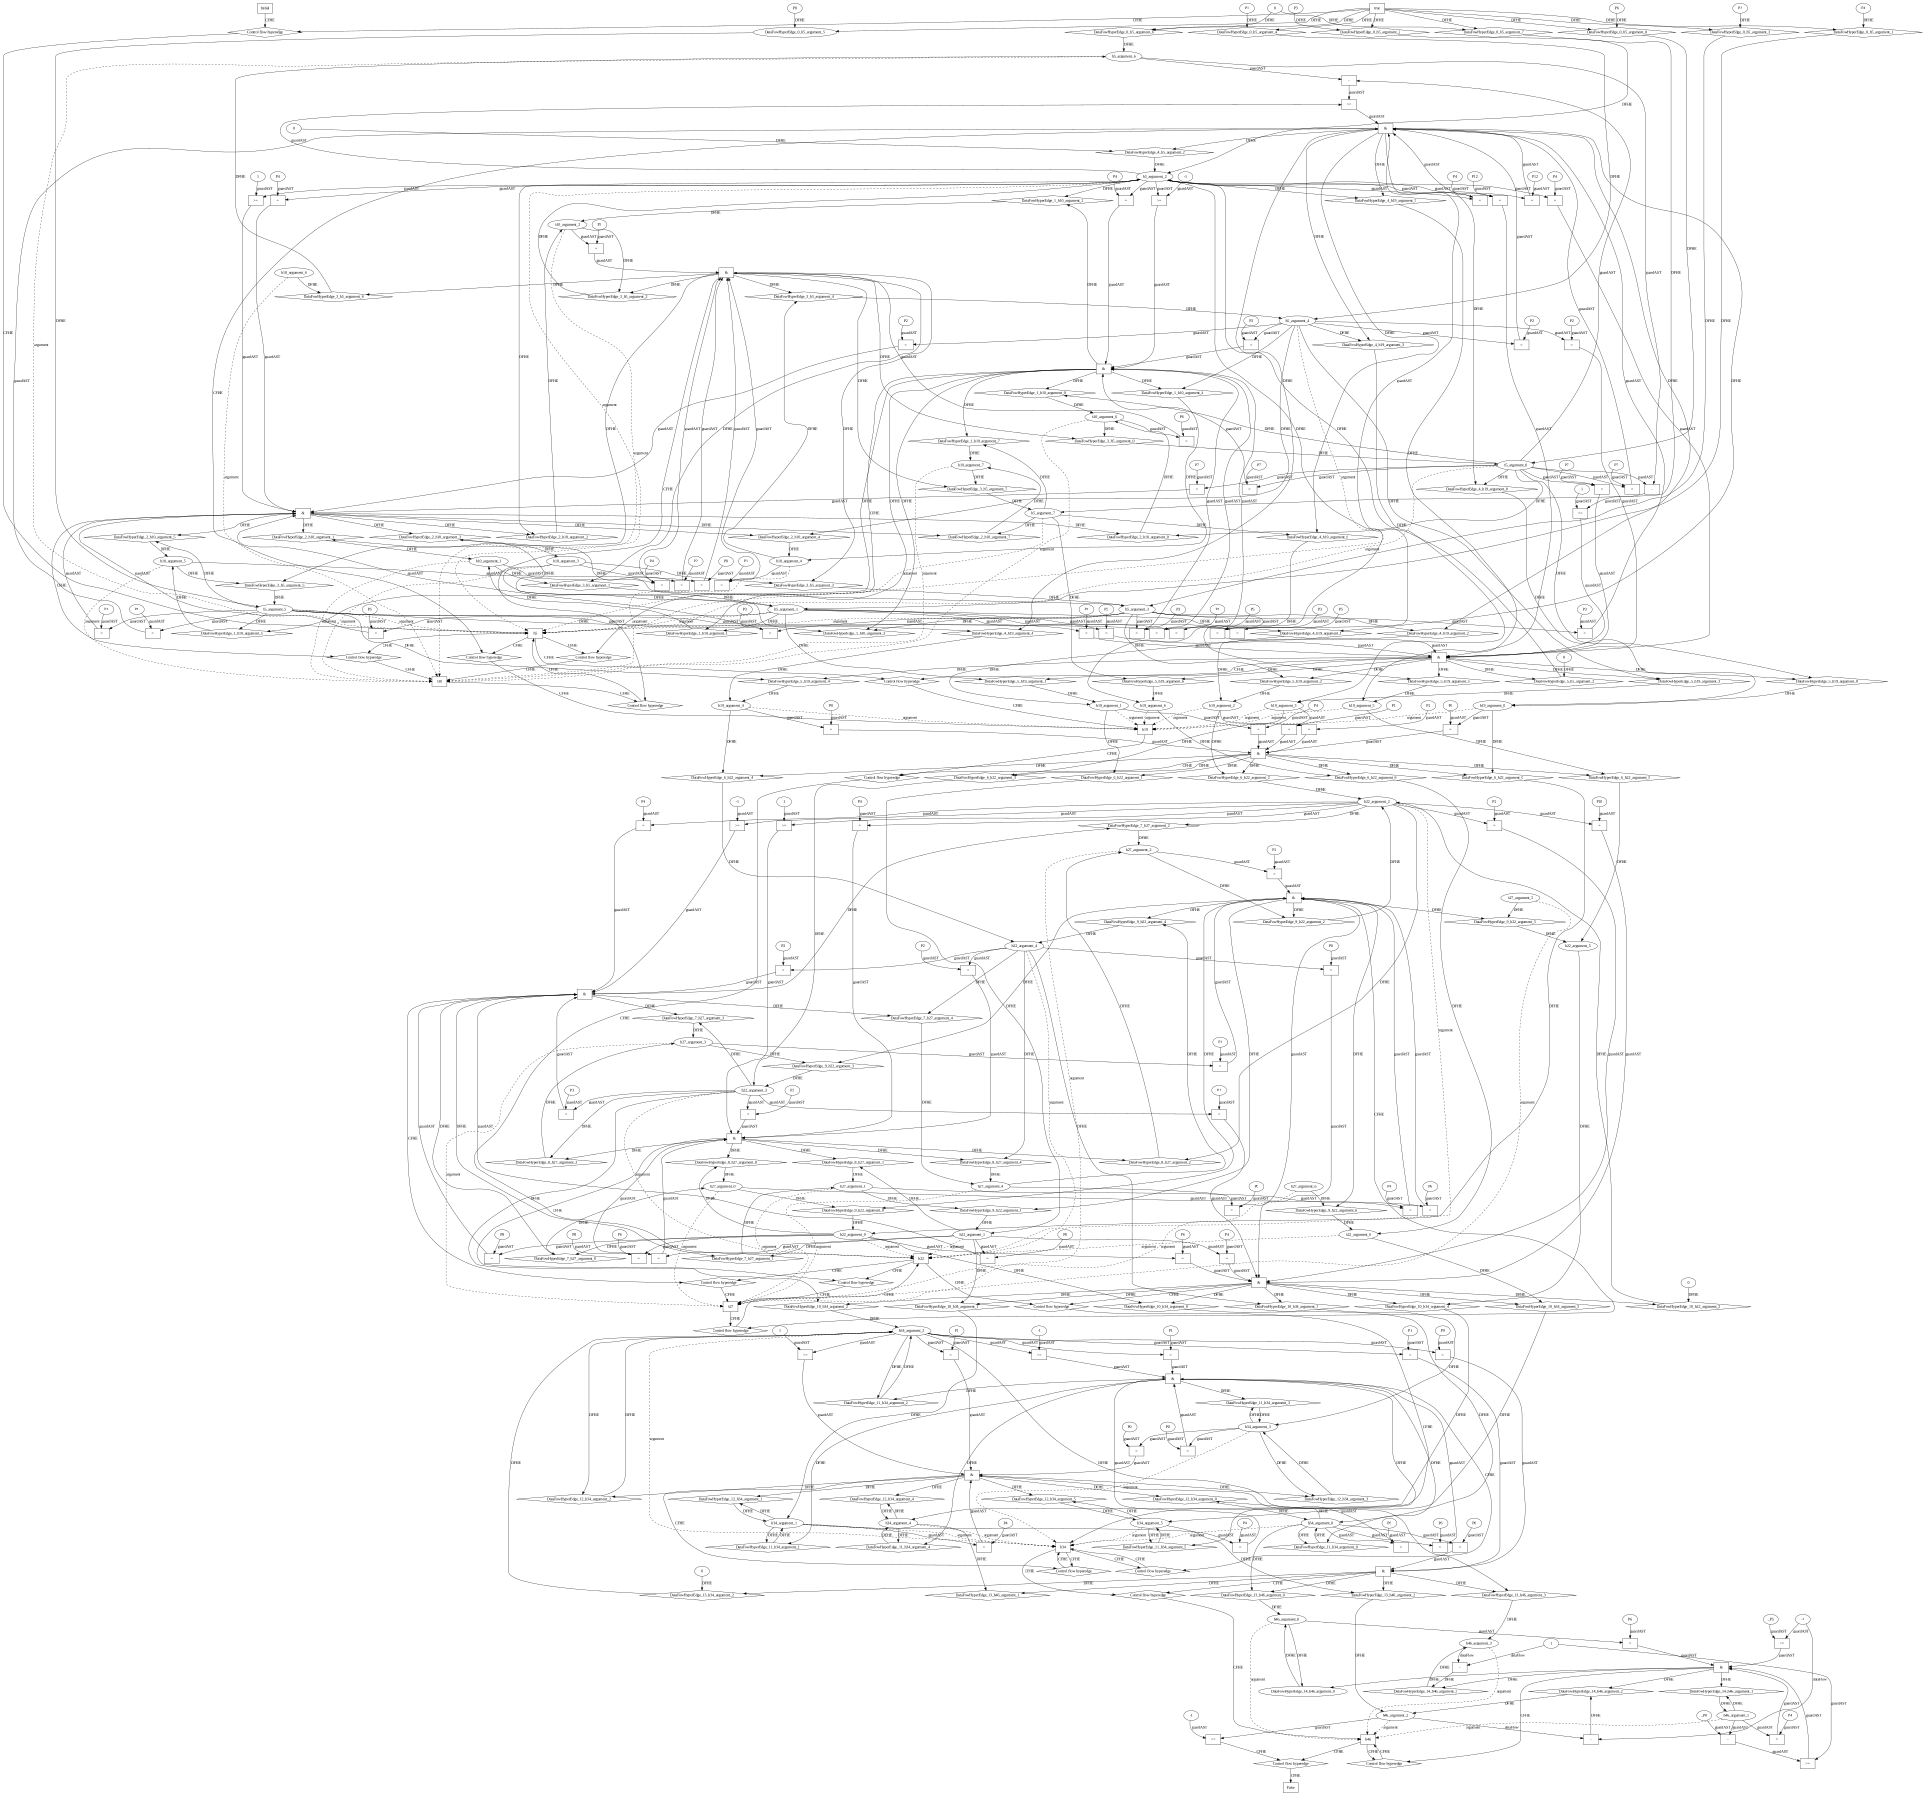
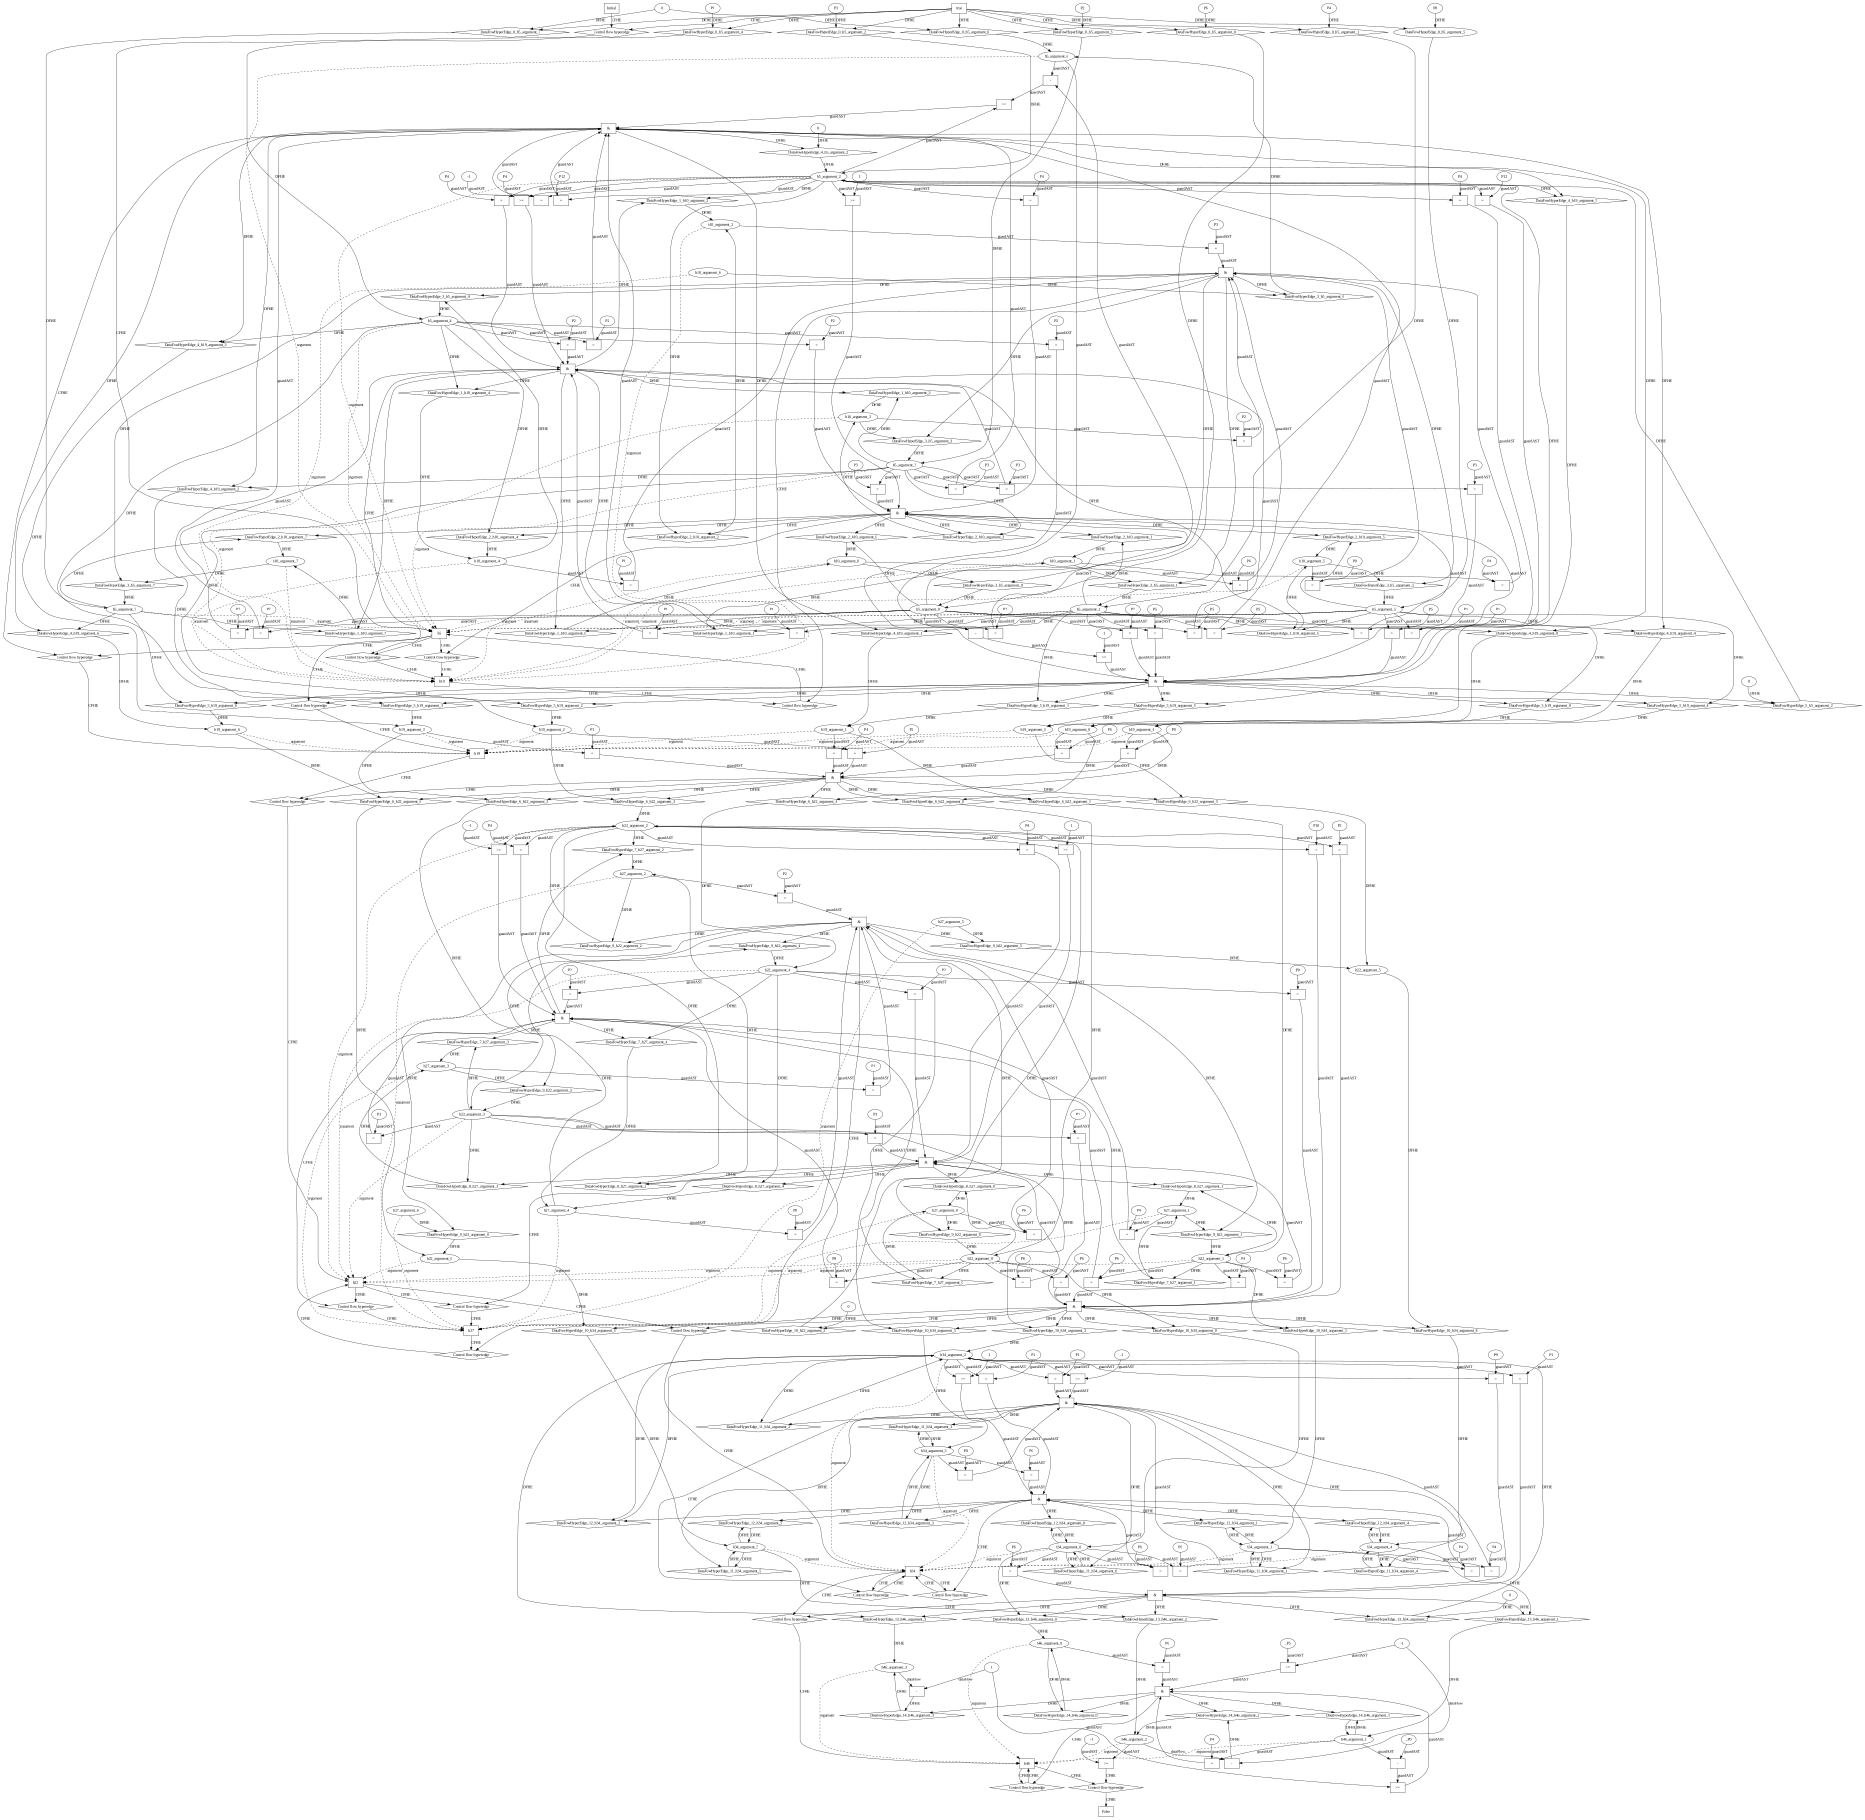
node "DataFowHyperEdge_3_h5_argument_2": removed
edge "h10_argument_3" -> "DataFowHyperEdge_1_h10_argument_3": reversed
edge "DataFowHyperEdge_13_h46_argument_1" -> "h46_argument_1": added, label "DFHE"
node "DataFowHyperEdge_14_h46_argument_0": shape ellipse -> diamond
